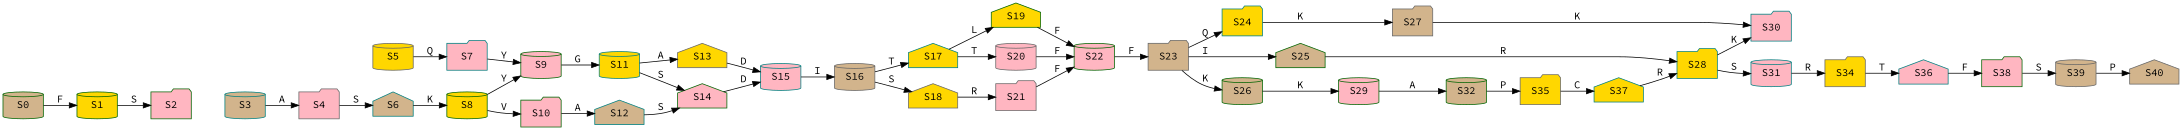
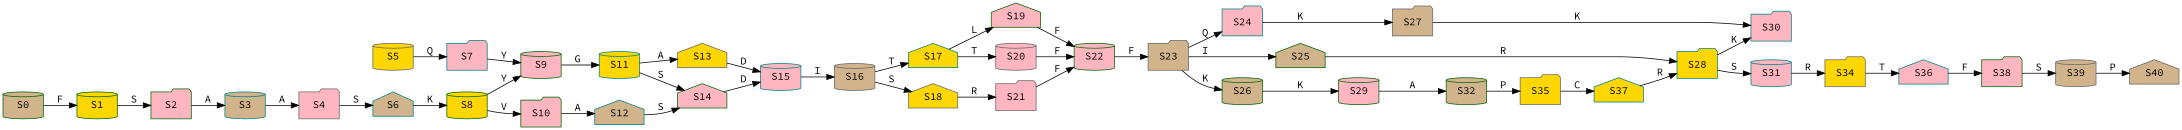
node "S19": fillcolor gold -> lightpink
node "S24": fillcolor gold -> lightpink
edge "S2" -> "S3": added, label "A"
